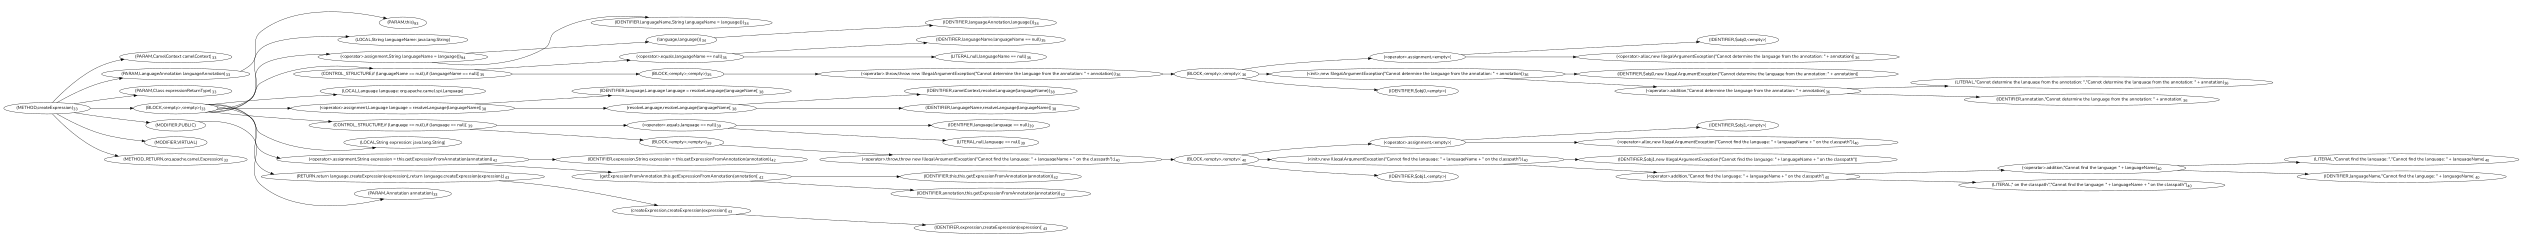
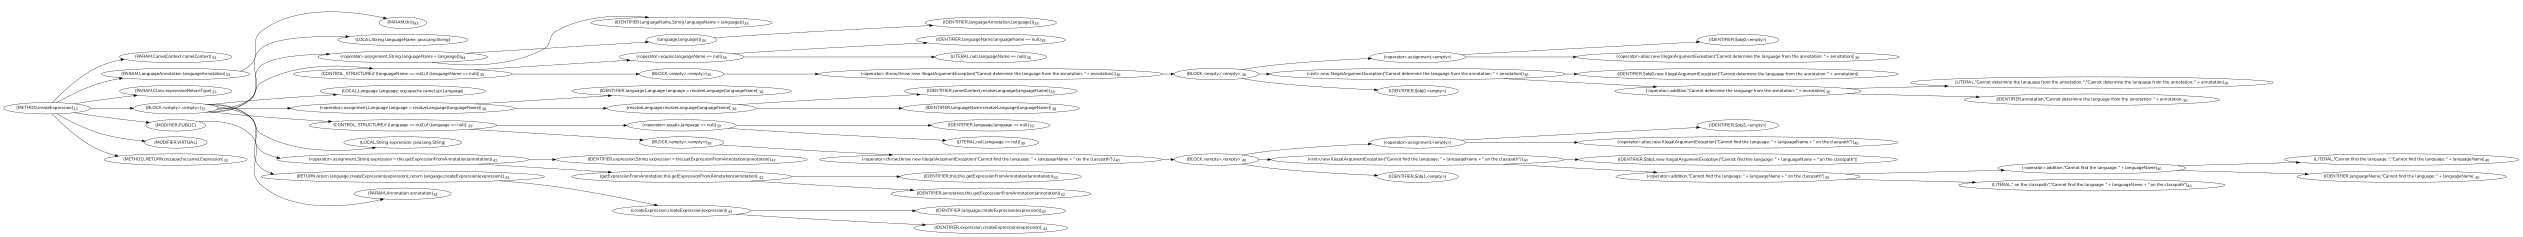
node "(IDENTIFIER,language,createExpression(expression))": added
